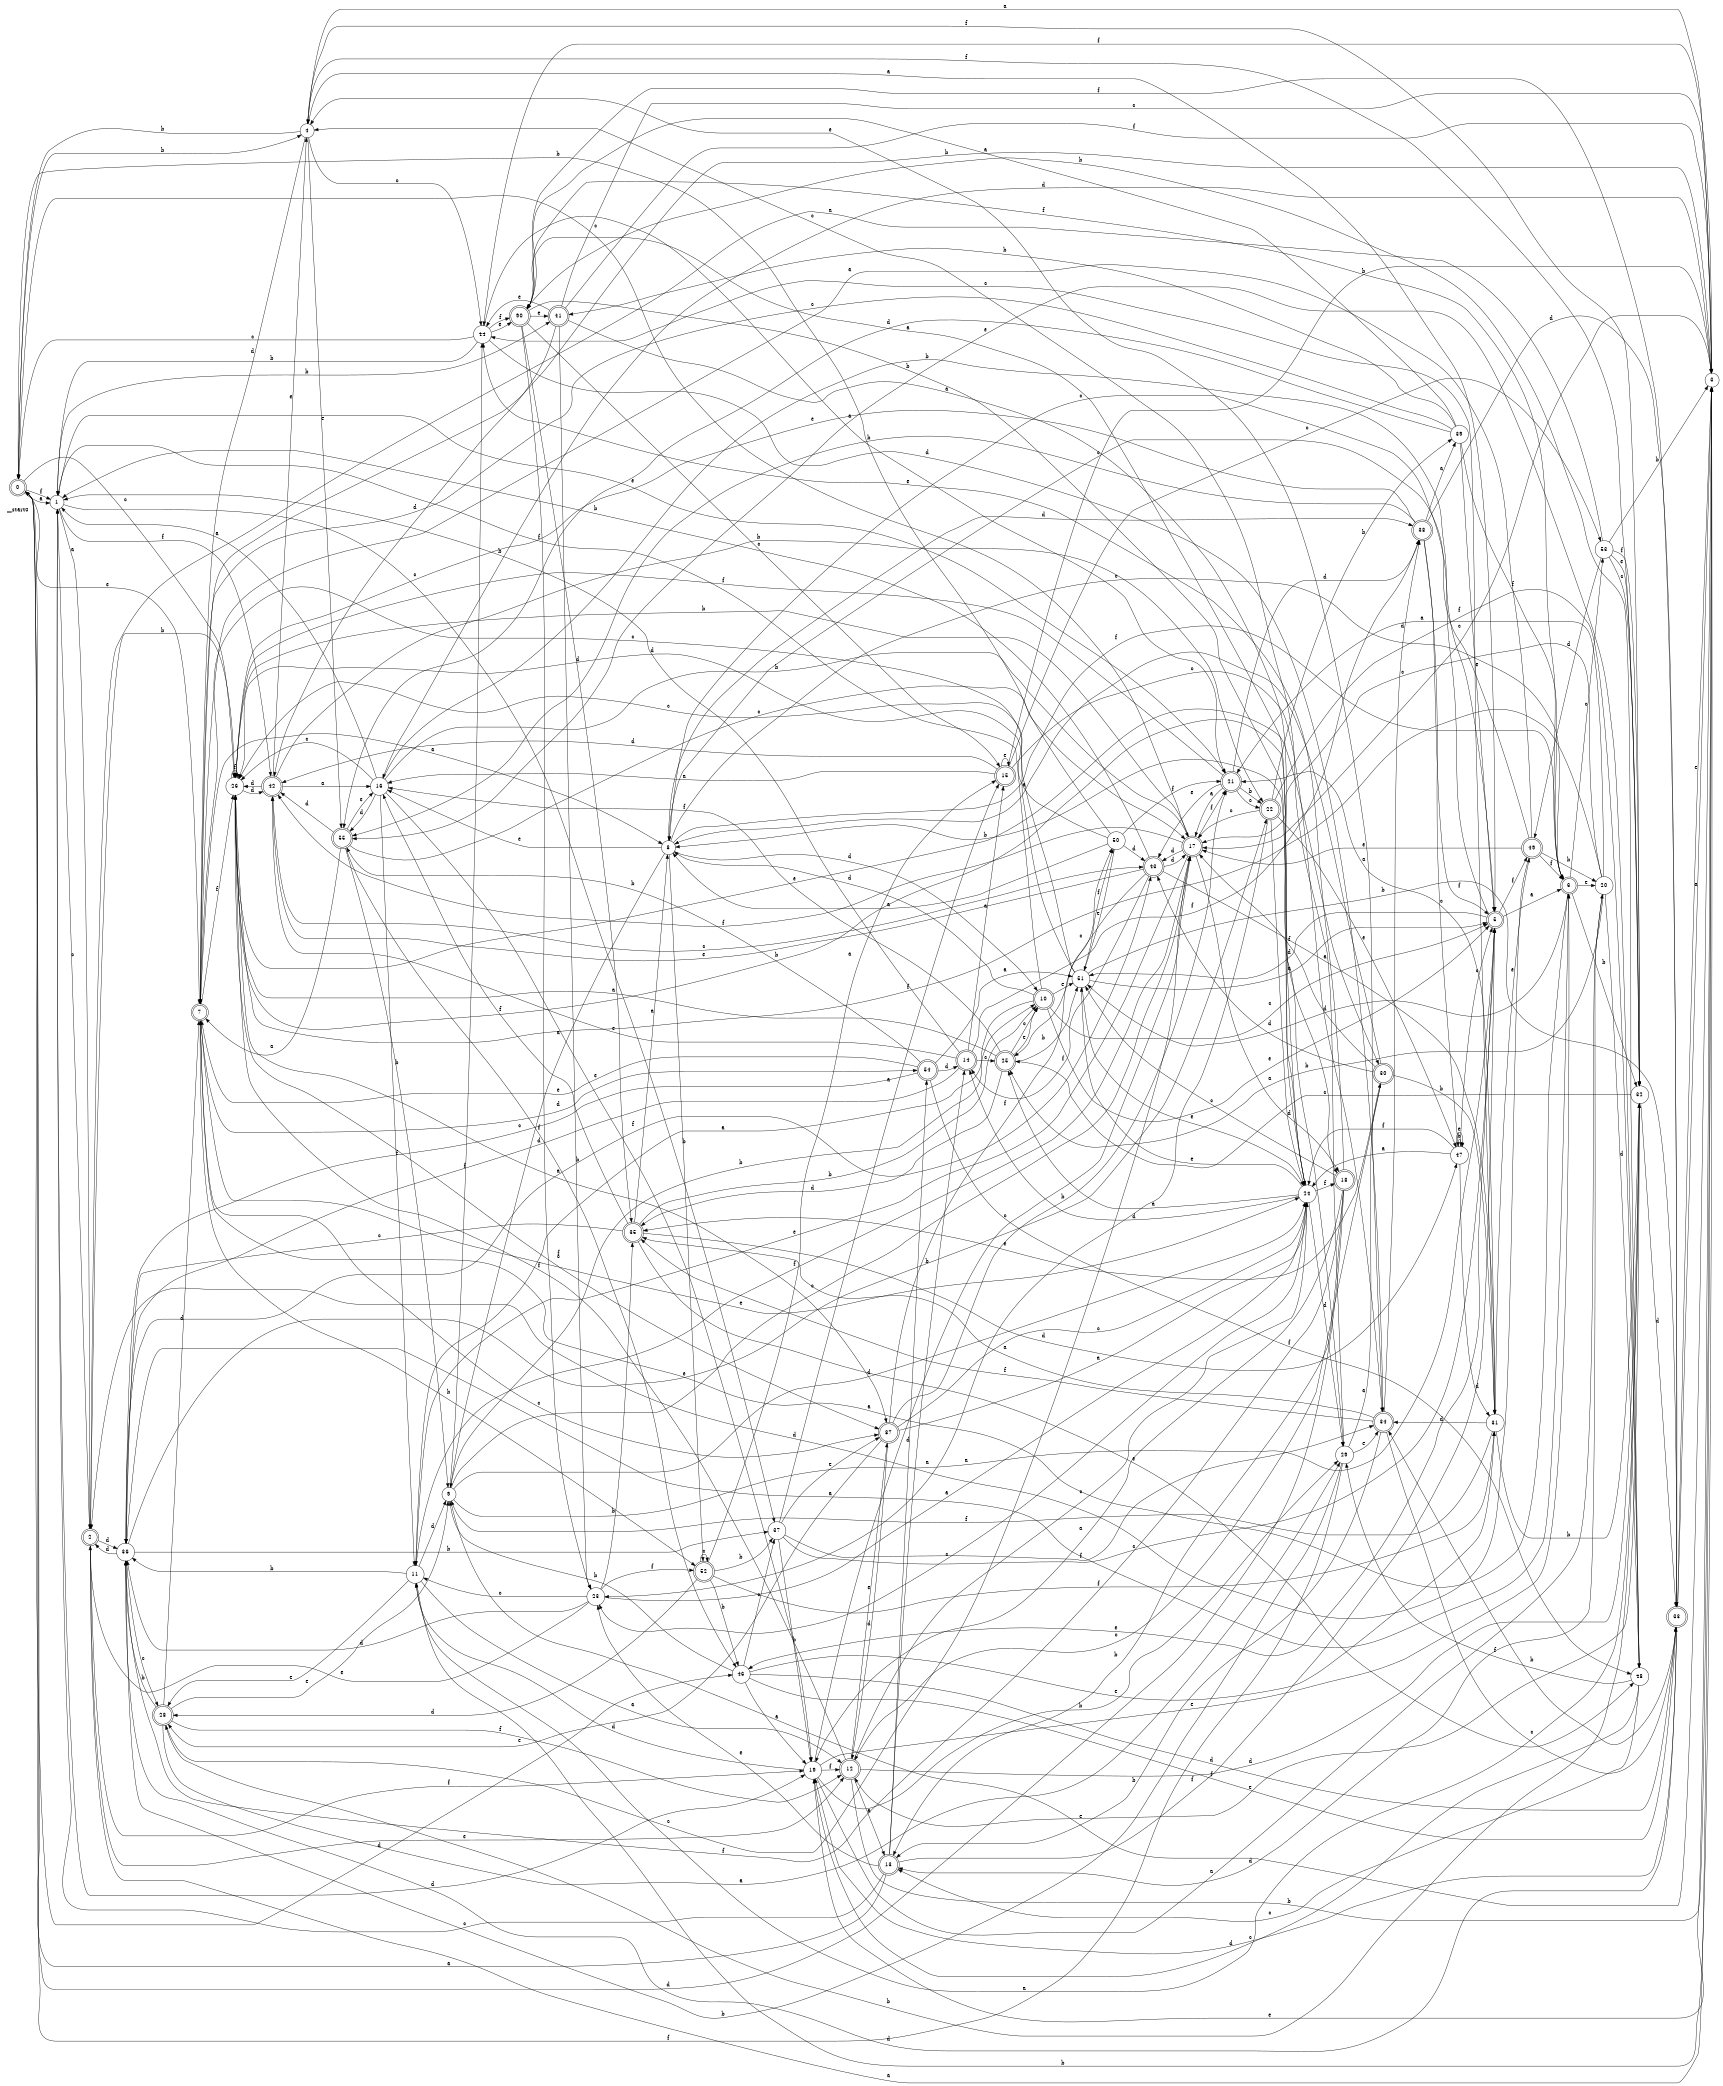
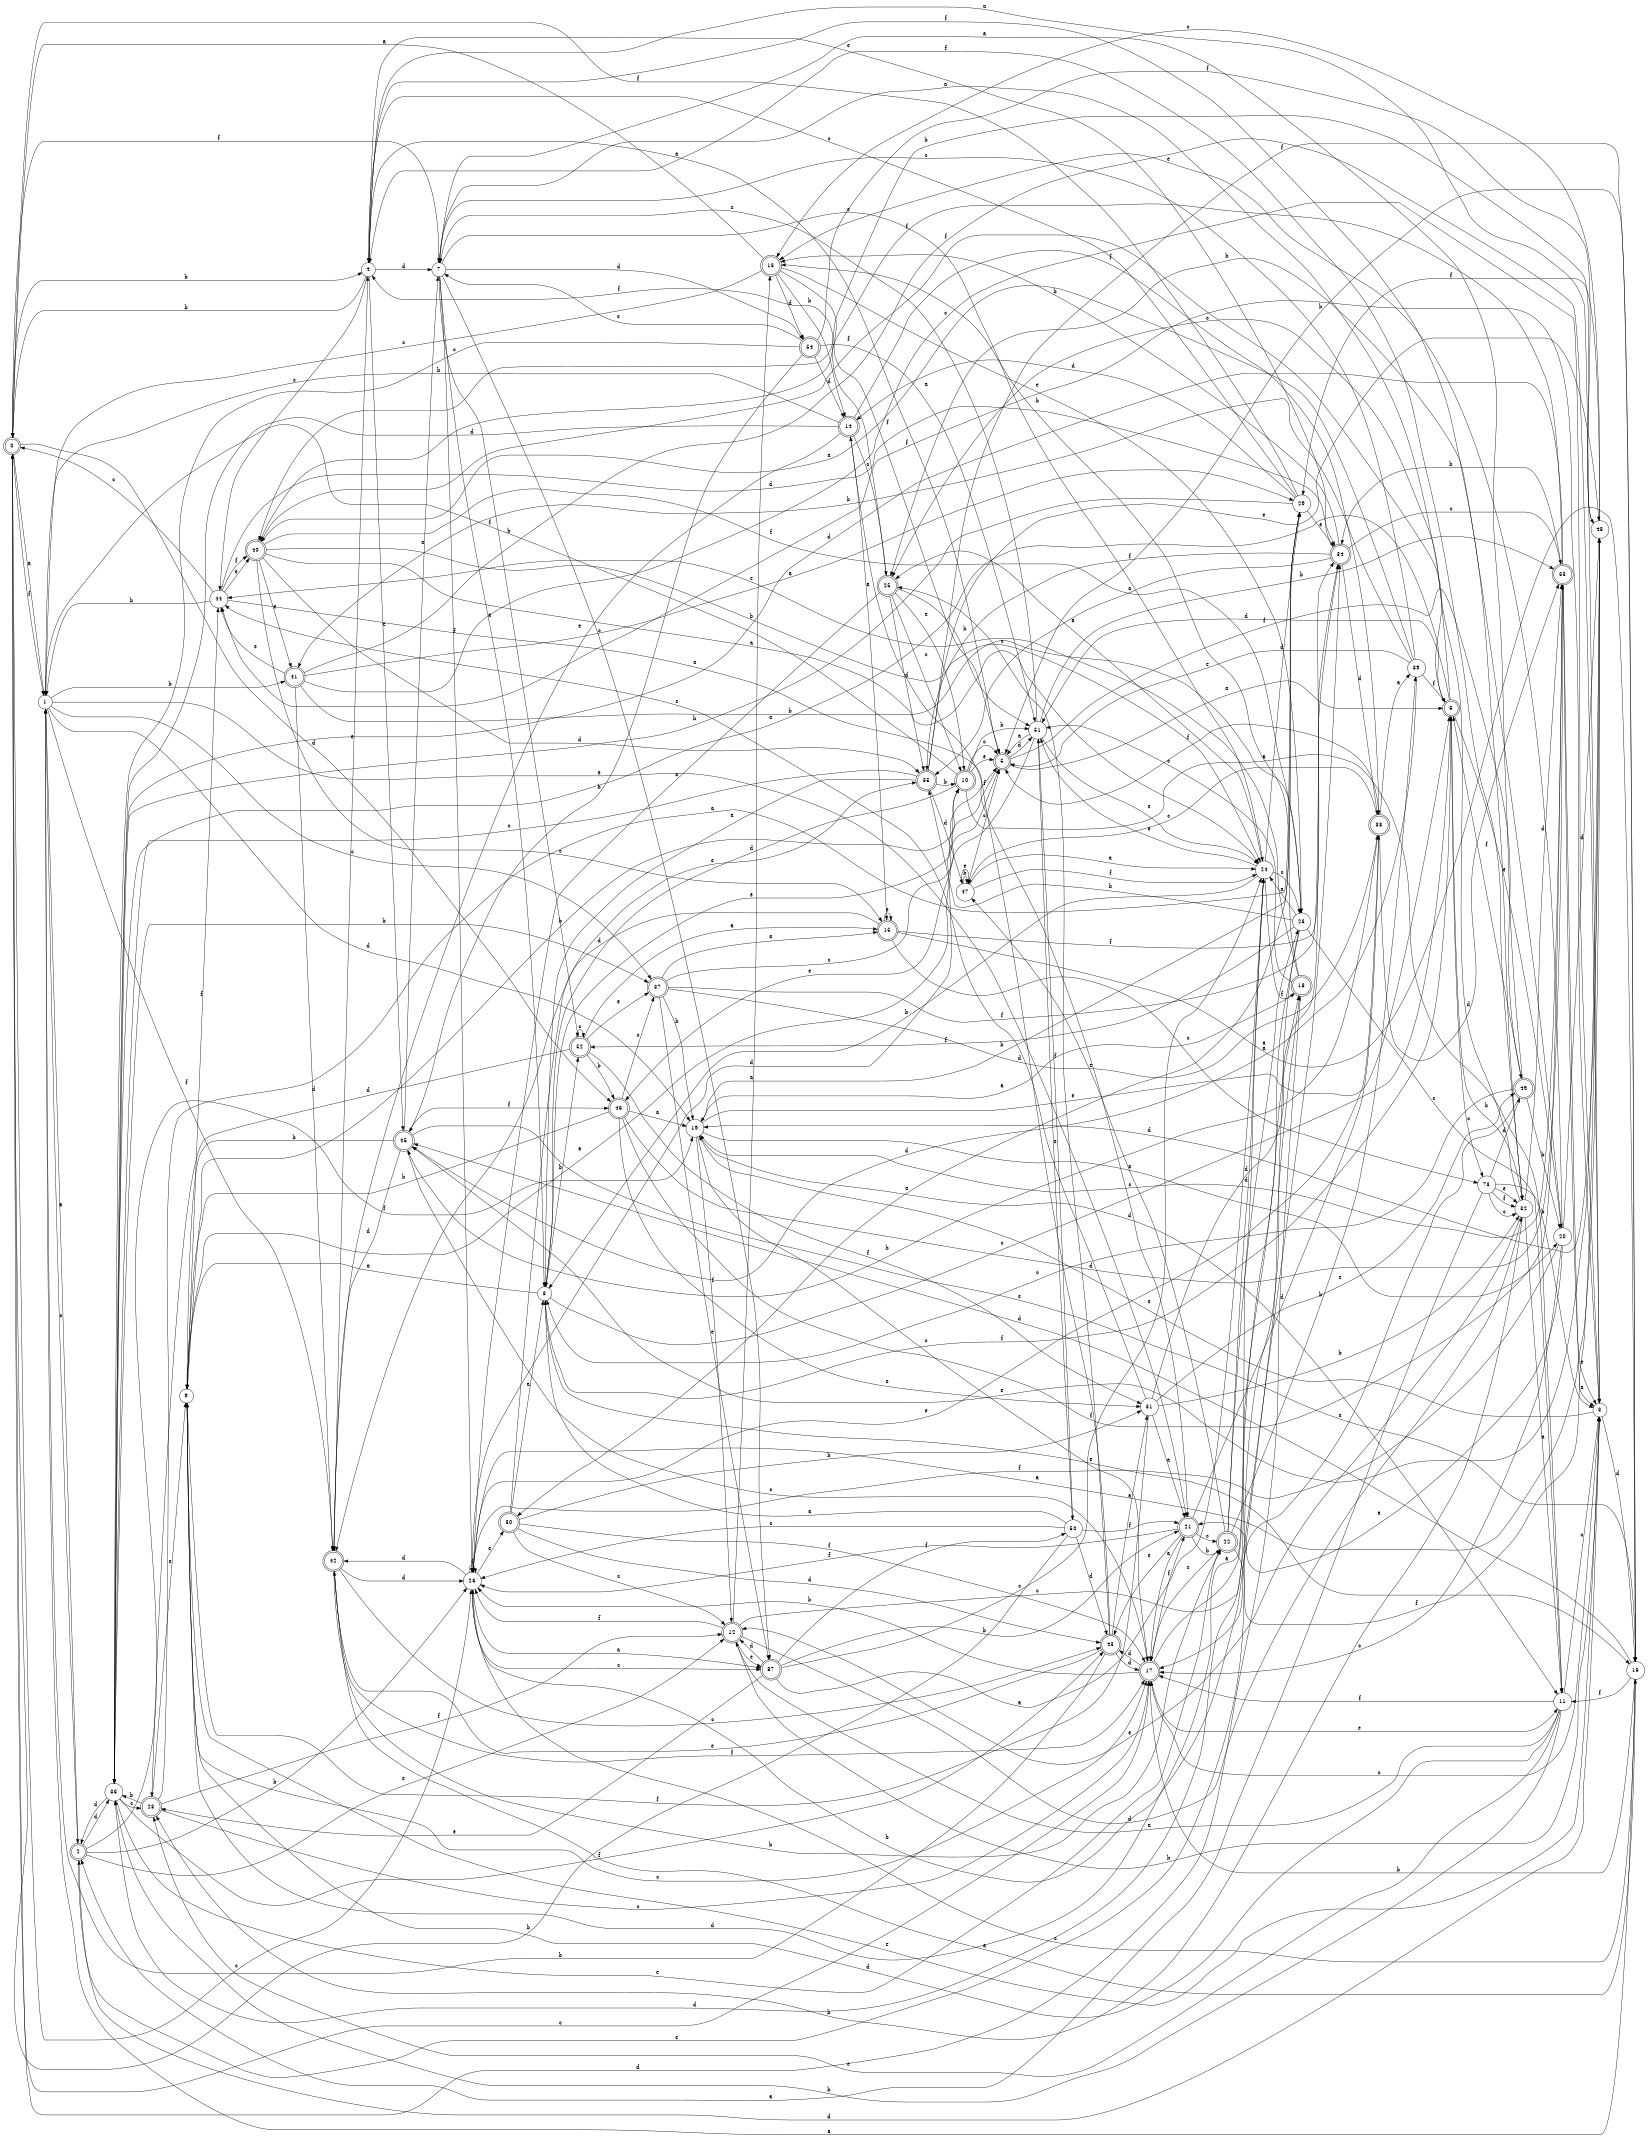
edge "3" -> "7": removed, label "b"
node "90": label "90" -> "40"
edge "15" -> "3": removed, label "b"
edge "5" -> "8": removed, label "c"
node "__start0": removed
edge "8" -> "38": now "37" -> "38"
node "53": label "53" -> "73"
edge "0" -> "7": label "e" -> "f"
edge "15" -> "34": label "c" -> "f"
edge "25" -> "16": now "25" -> "4"
node "55": label "55" -> "45"
edge "8" -> "10": label "d" -> "e"
edge "17" -> "42": reversed
edge "10" -> "51": label "e" -> "b"
node "7": shape doublecircle -> circle
edge "24" -> "14": now "29" -> "14"
edge "16" -> "19": removed, label "e"
edge "47" -> "31": removed, label "d"
edge "28" -> "7": removed, label "d"
edge "12" -> "24": now "12" -> "34"
edge "49" -> "2": removed, label "d"
node "37": shape circle -> doublecircle
edge "48" -> "26": added, label "a"
edge "52" -> "37": label "b" -> "e"
node "46": shape circle -> doublecircle
edge "18" -> "36": removed, label "f"
edge "20" -> "13": label "d" -> "e"
edge "11" -> "3": label "b" -> "c"
edge "2" -> "3": label "a" -> "d"
